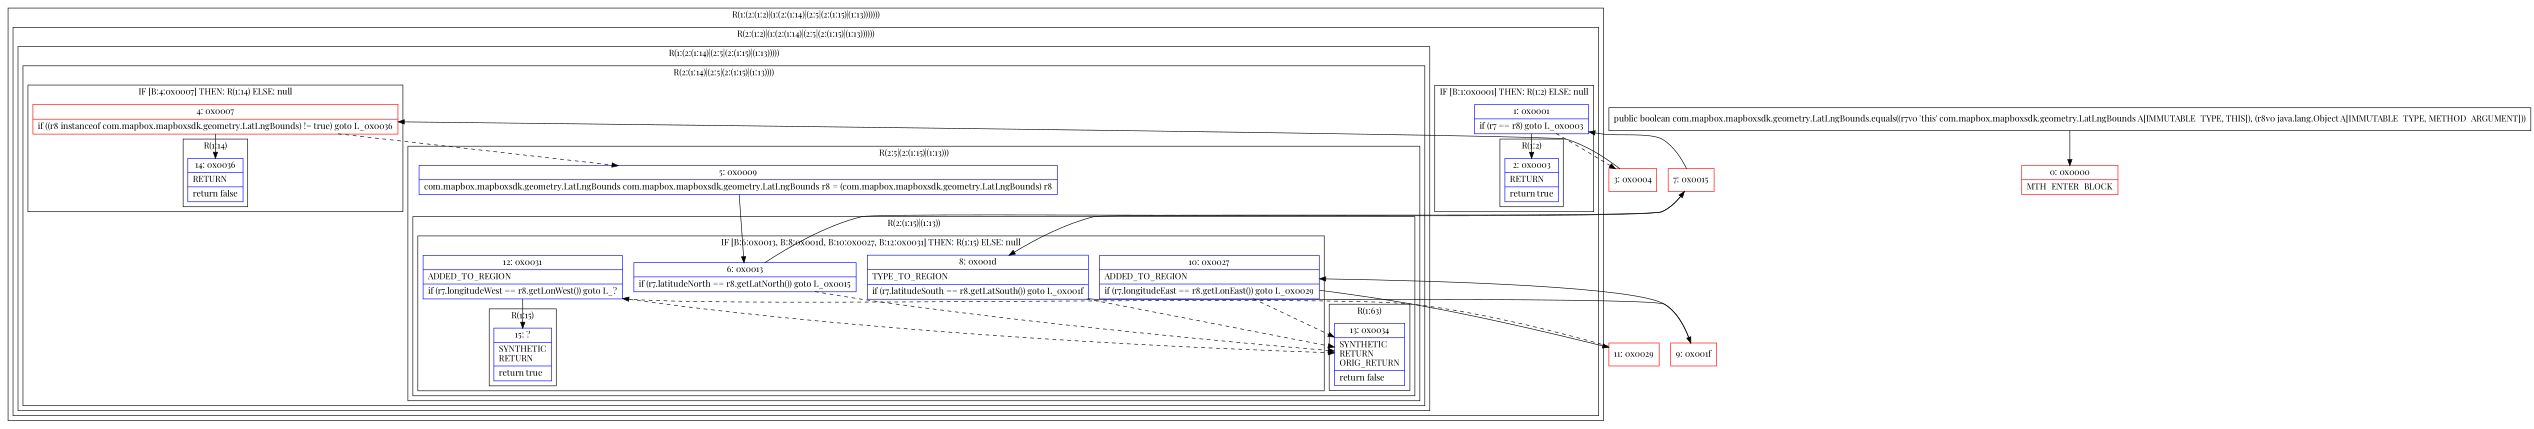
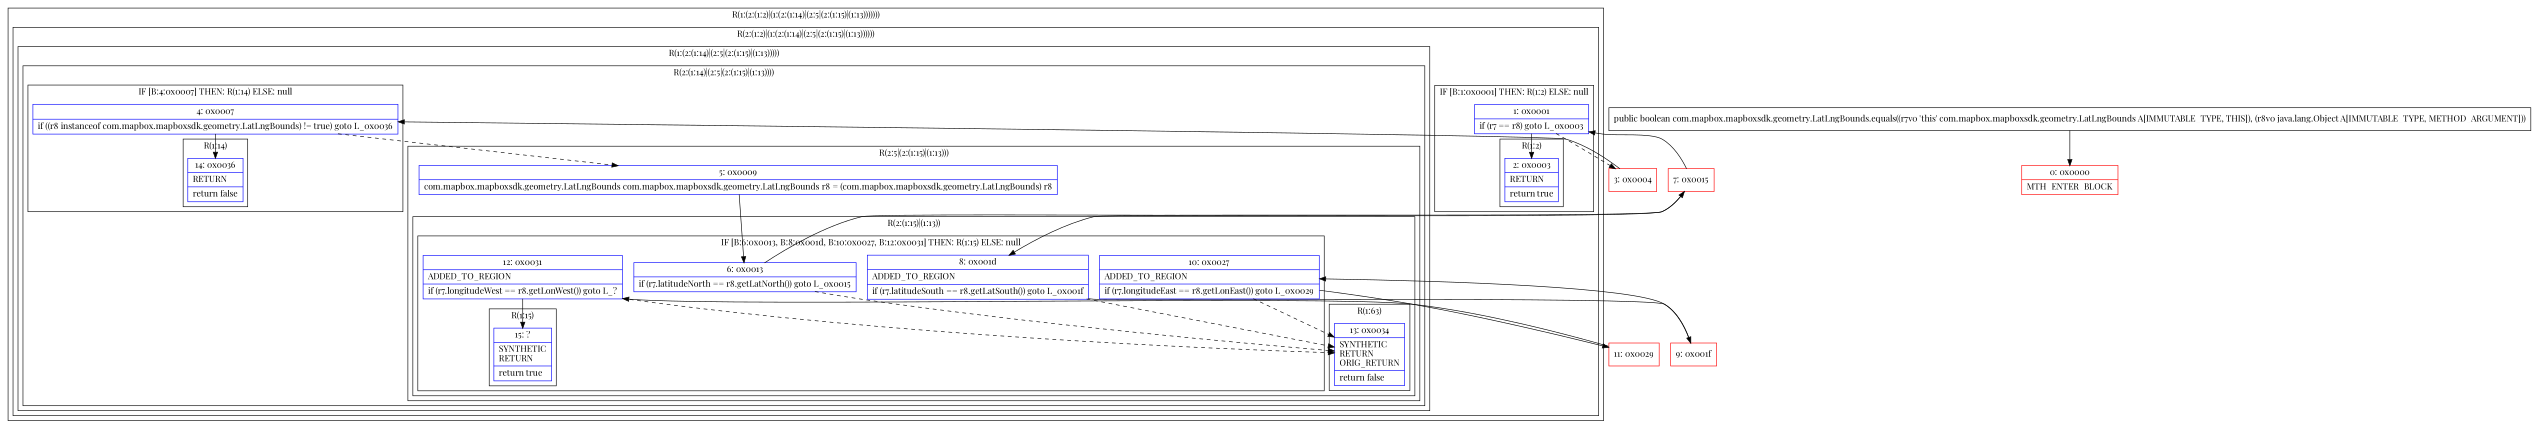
node "4: 0x0007": color red -> blue
node "8: 0x001d": text "TYPE_TO_REGION" -> "ADDED_TO_REGION"
edge "11: 0x0029" -> "12: 0x0031": style dashed -> solid
